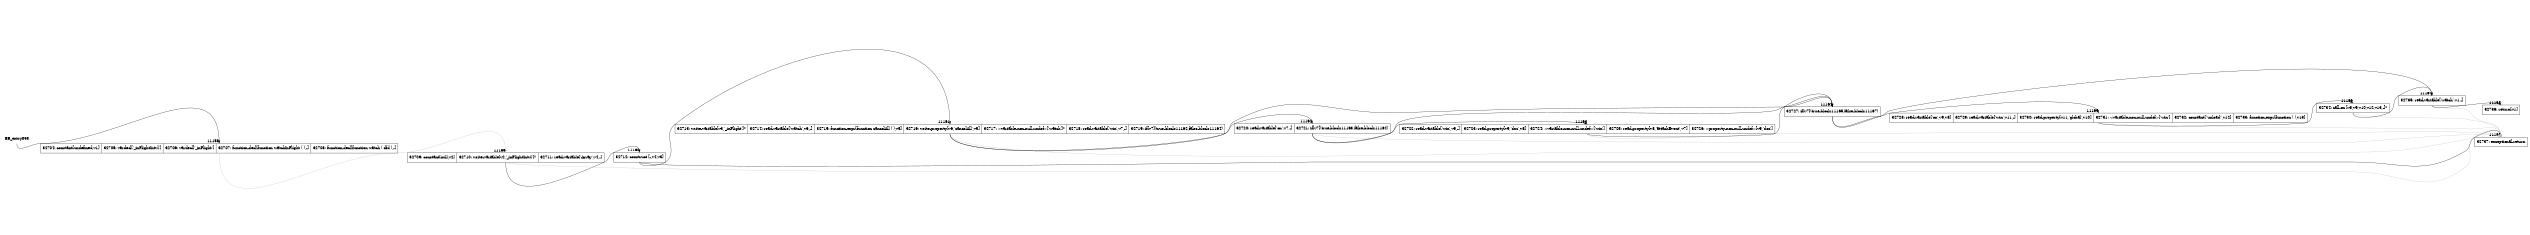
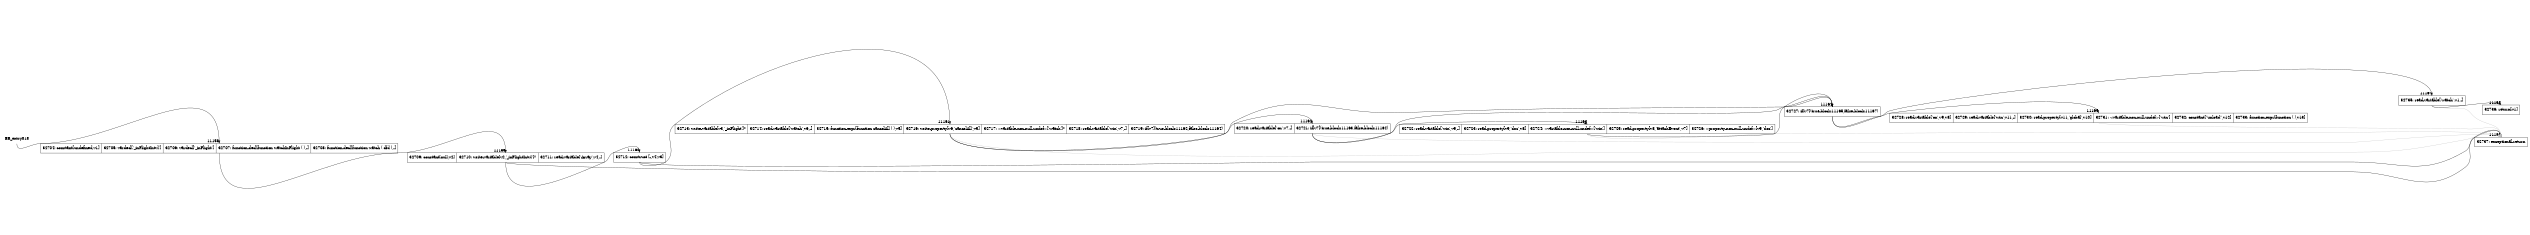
node "32734: call-on [v8,v9,v10,v12,v13,-]*": removed
node "BB_entry858": label "BB_entry858" -> "BB_entry818"
edge "32704: constant[undefined,v1]" -> "32709: constant[null,v2]": color gray -> black
edge "32709: constant[null,v2]" -> "32737: exceptional-return": color gray -> black
